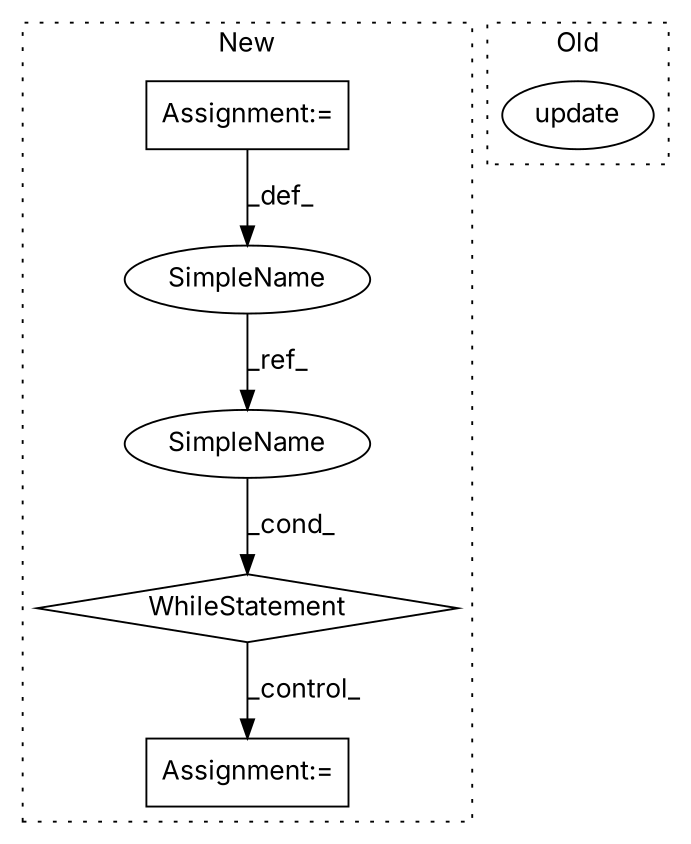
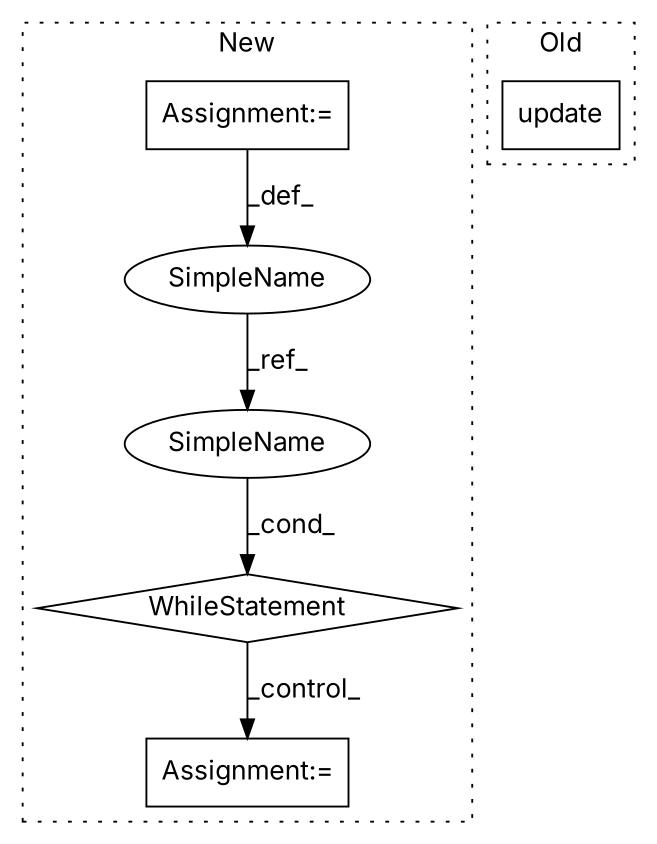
node "update": shape ellipse -> box
